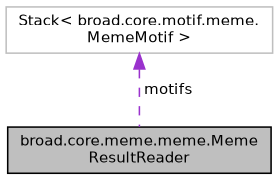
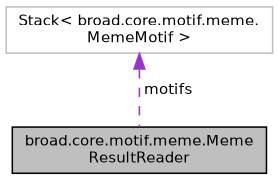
node "broad.core.meme.meme.Meme ResultReader": label "broad.core.meme.meme.Meme ResultReader" -> "broad.core.motif.meme.Meme ResultReader"
